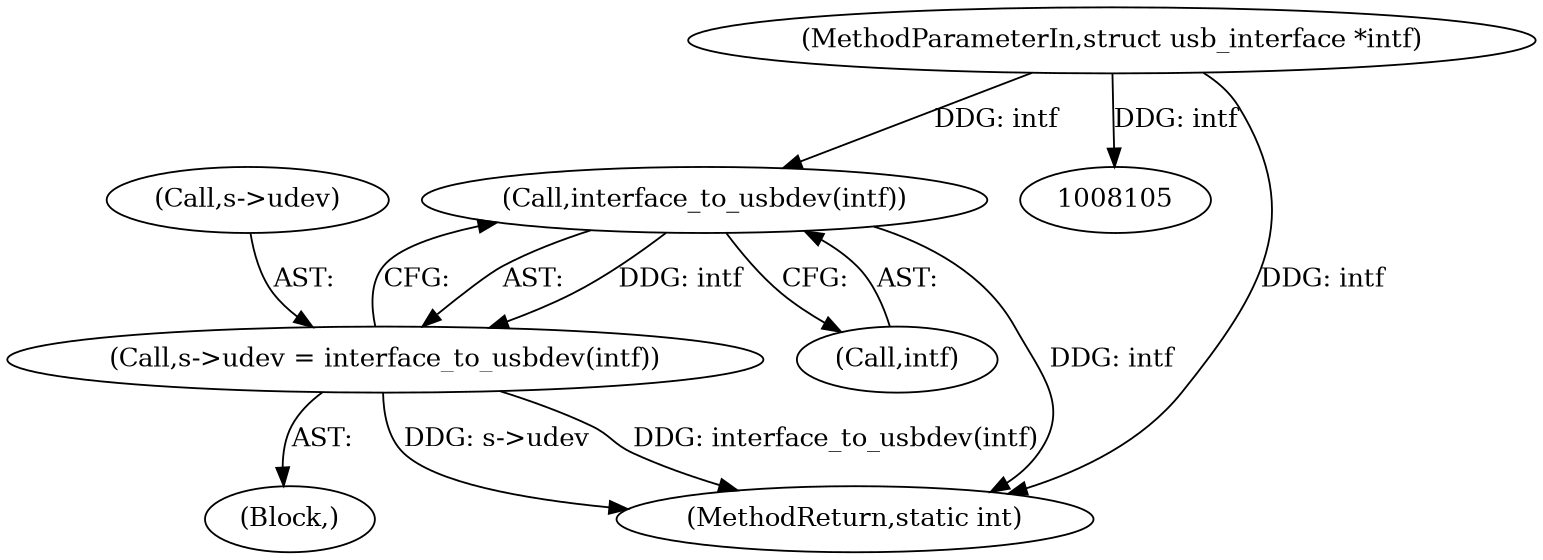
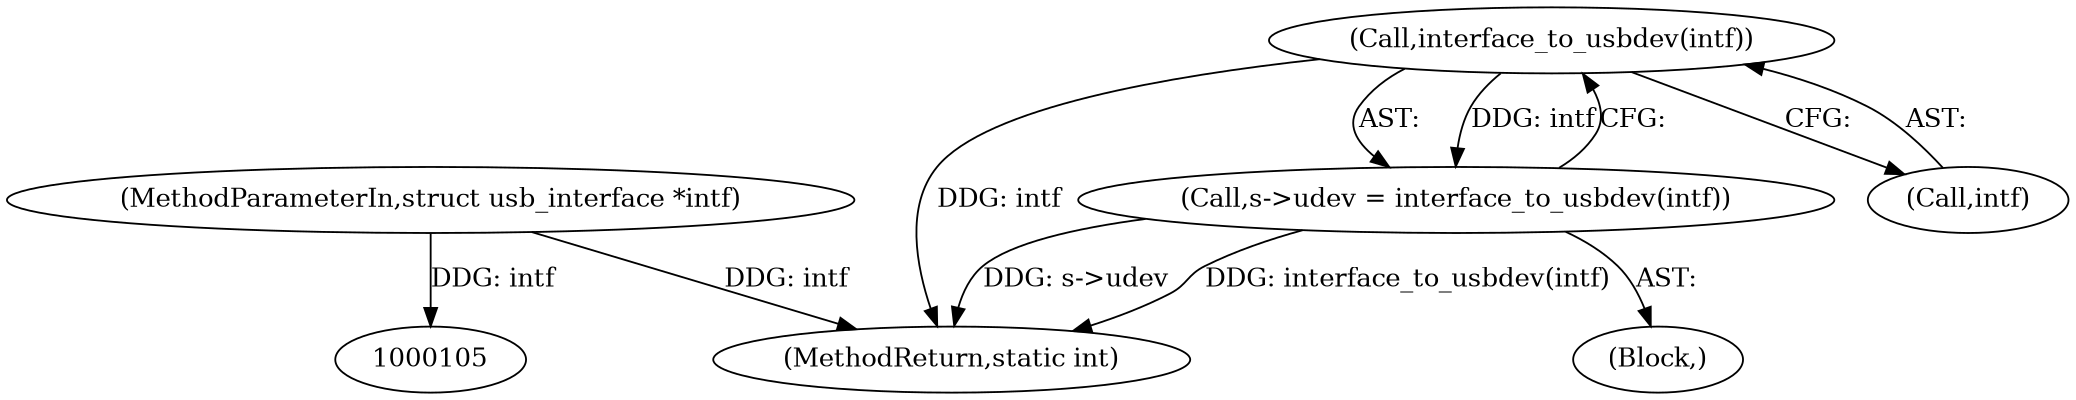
edge "(MethodParameterIn,struct usb_interface *intf)" -> "(Call,interface_to_usbdev(intf))": removed, label "DDG: intf"
node "(Call,s->udev)": removed
node "1008105": label "1008105" -> "1000105"
